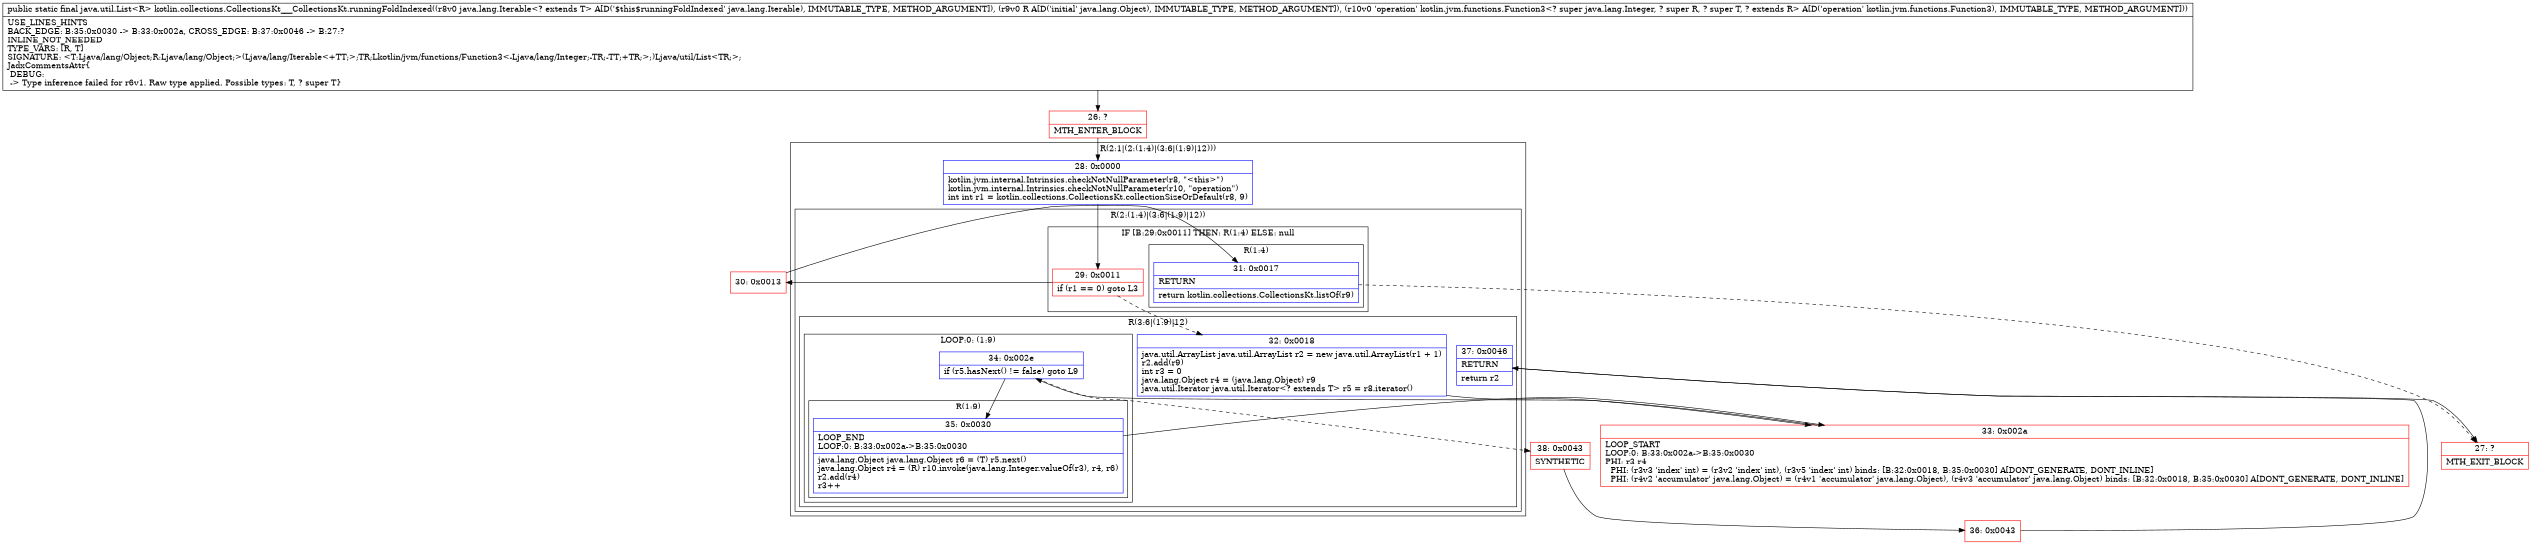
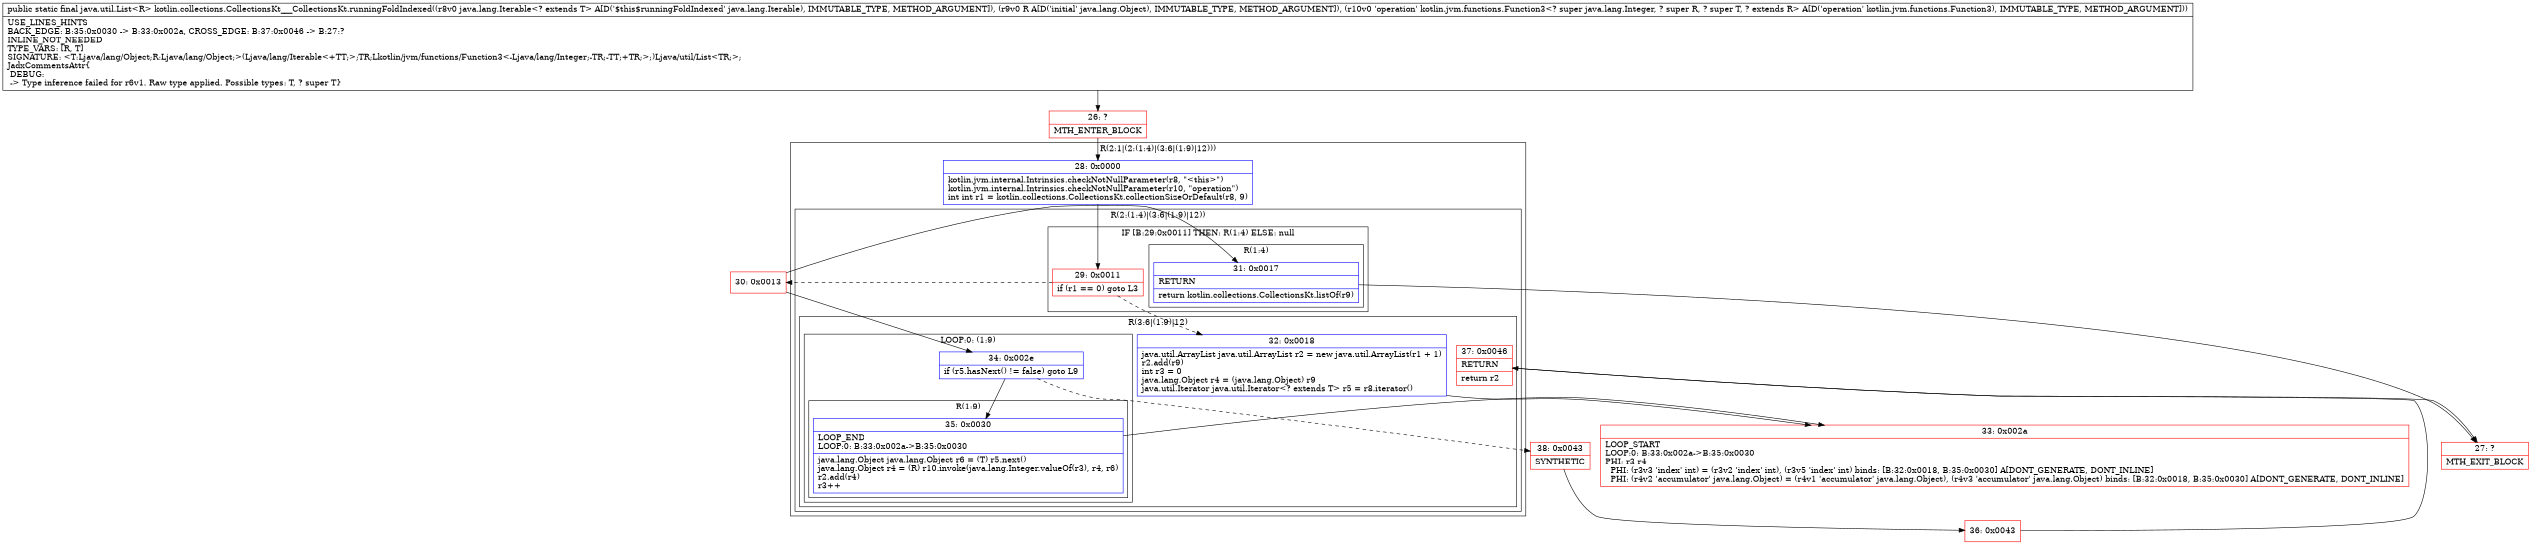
edge "29: 0x0011" -> "30: 0x0013": style solid -> dashed
edge "31: 0x0017" -> "27: ?": style dashed -> solid
node "37: 0x0046": color blue -> red
edge "33: 0x002a" -> "34: 0x002e": now "30: 0x0013" -> "34: 0x002e"
